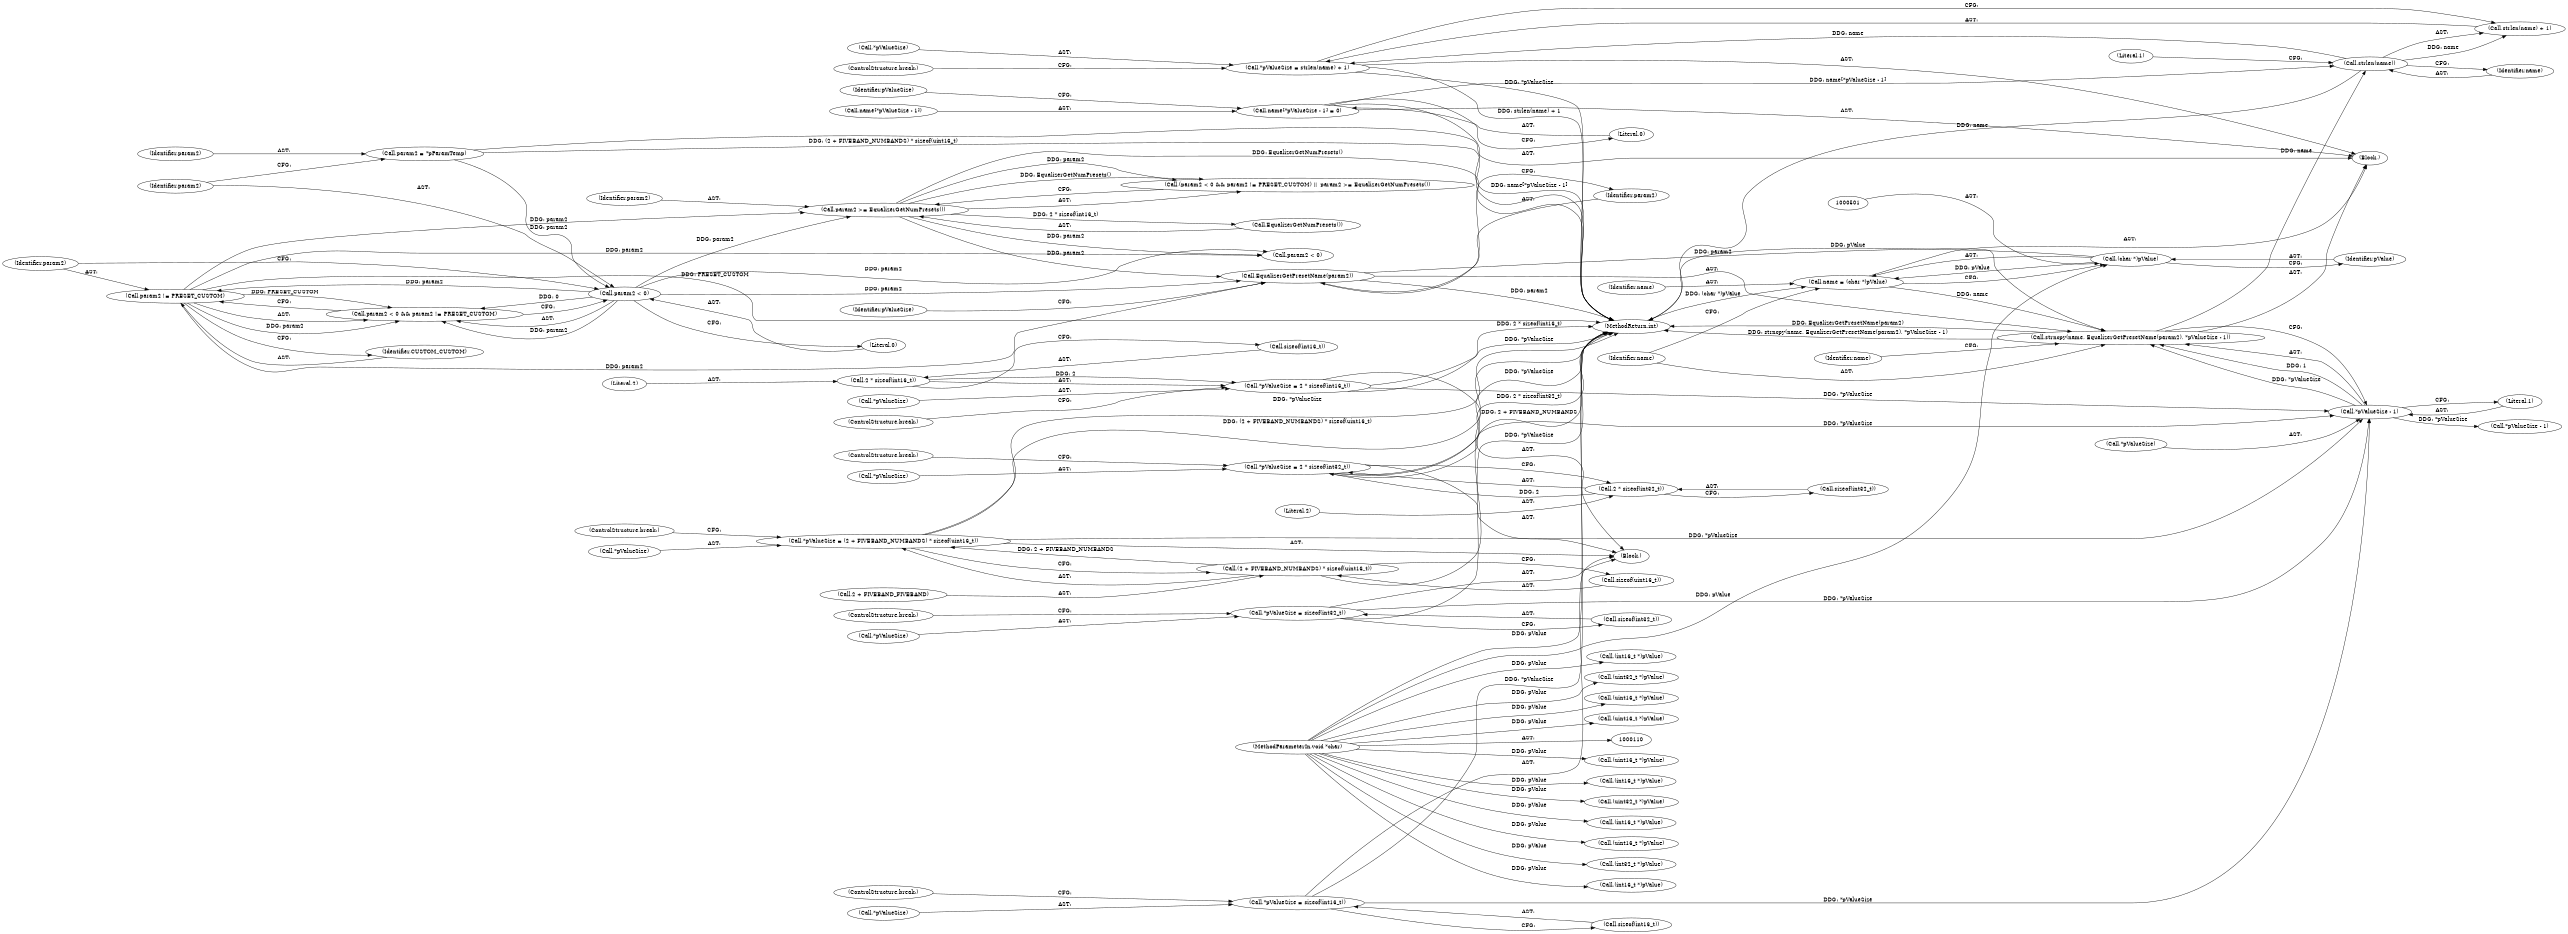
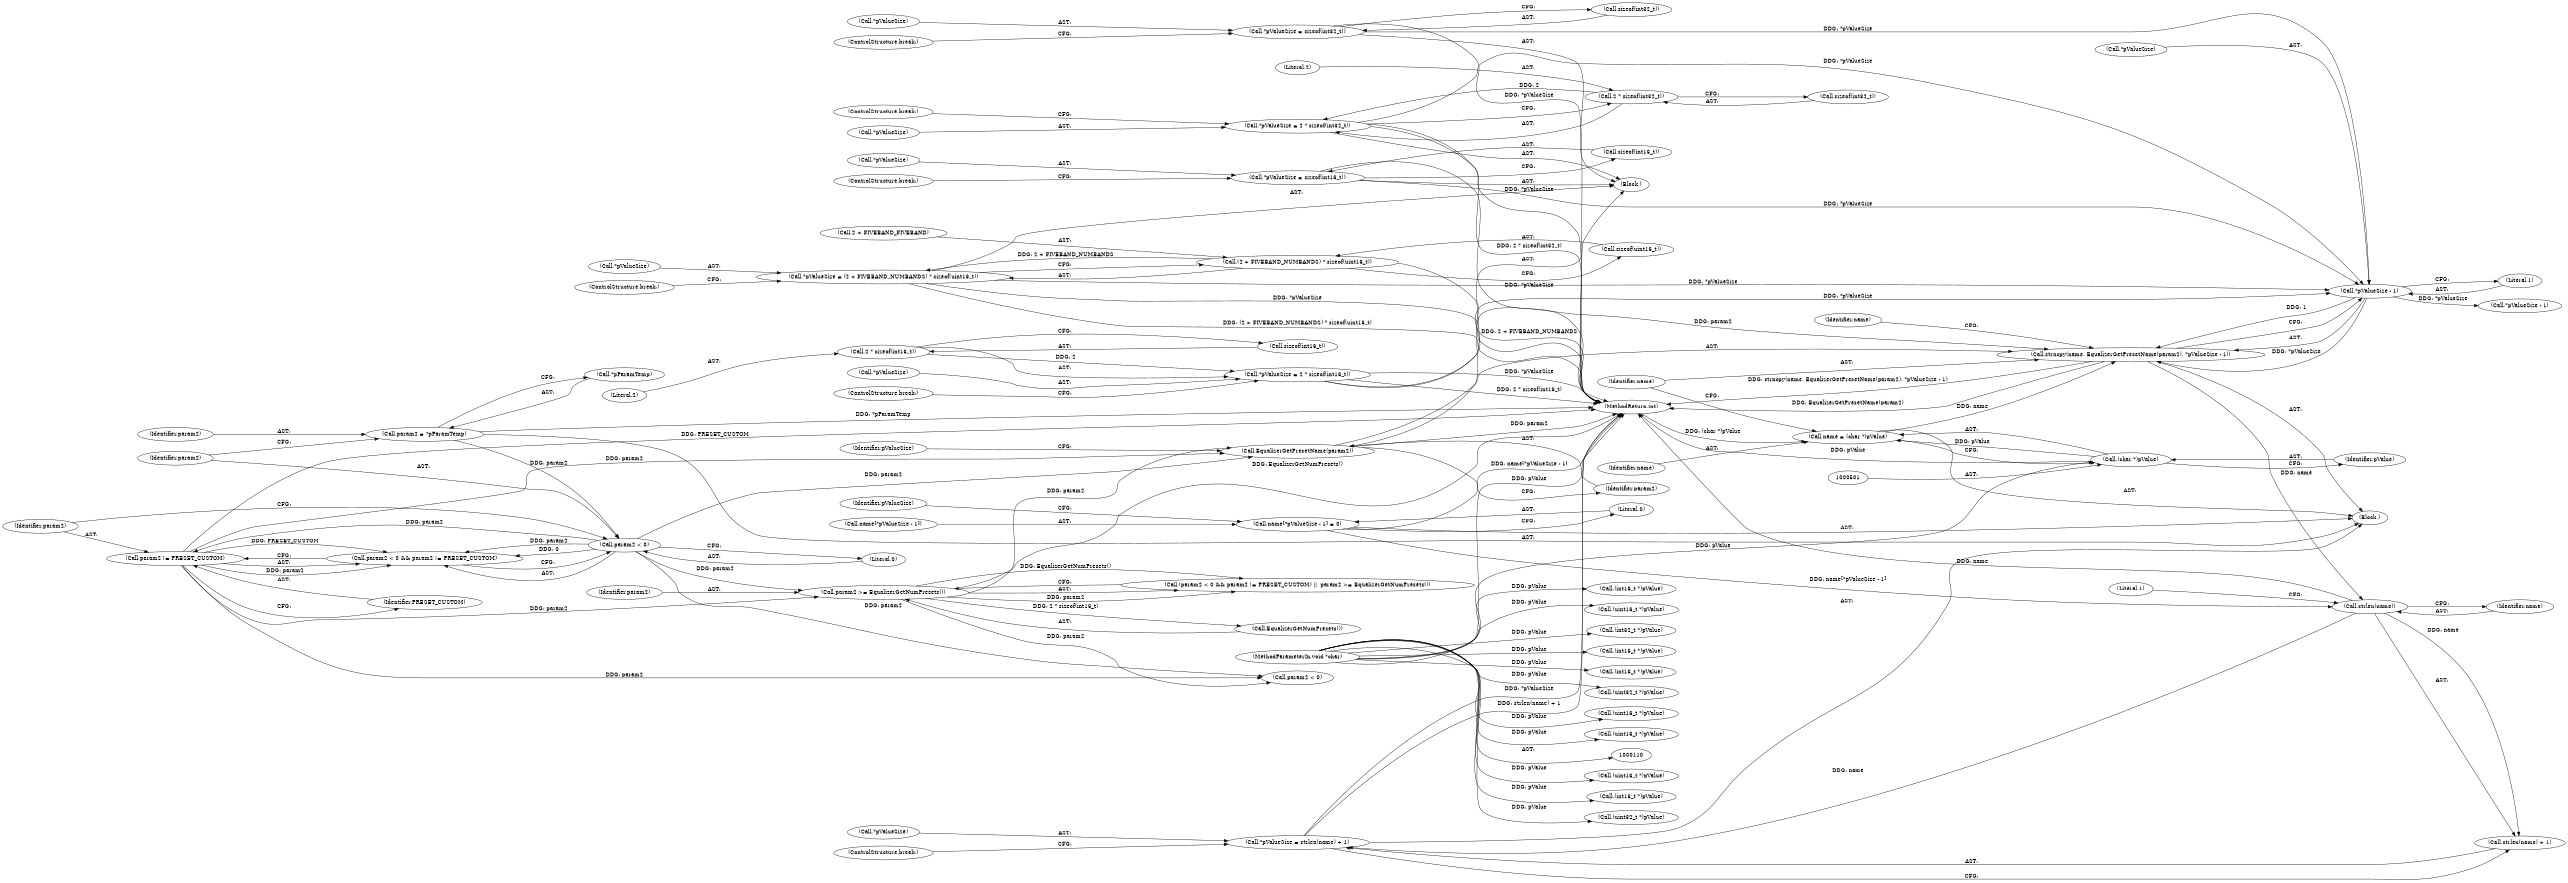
edge "(Call,param2 = *pParamTemp)" -> "(MethodReturn,int)": label "DDG: (2 + FIVEBAND_NUMBANDS) * sizeof(uint16_t)" -> "DDG: *pParamTemp"
node "(Identifier,CUSTOM_CUSTOM)": label "(Identifier,CUSTOM_CUSTOM)" -> "(Identifier,PRESET_CUSTOM)"
node "(Call,*pParamTemp)": added
